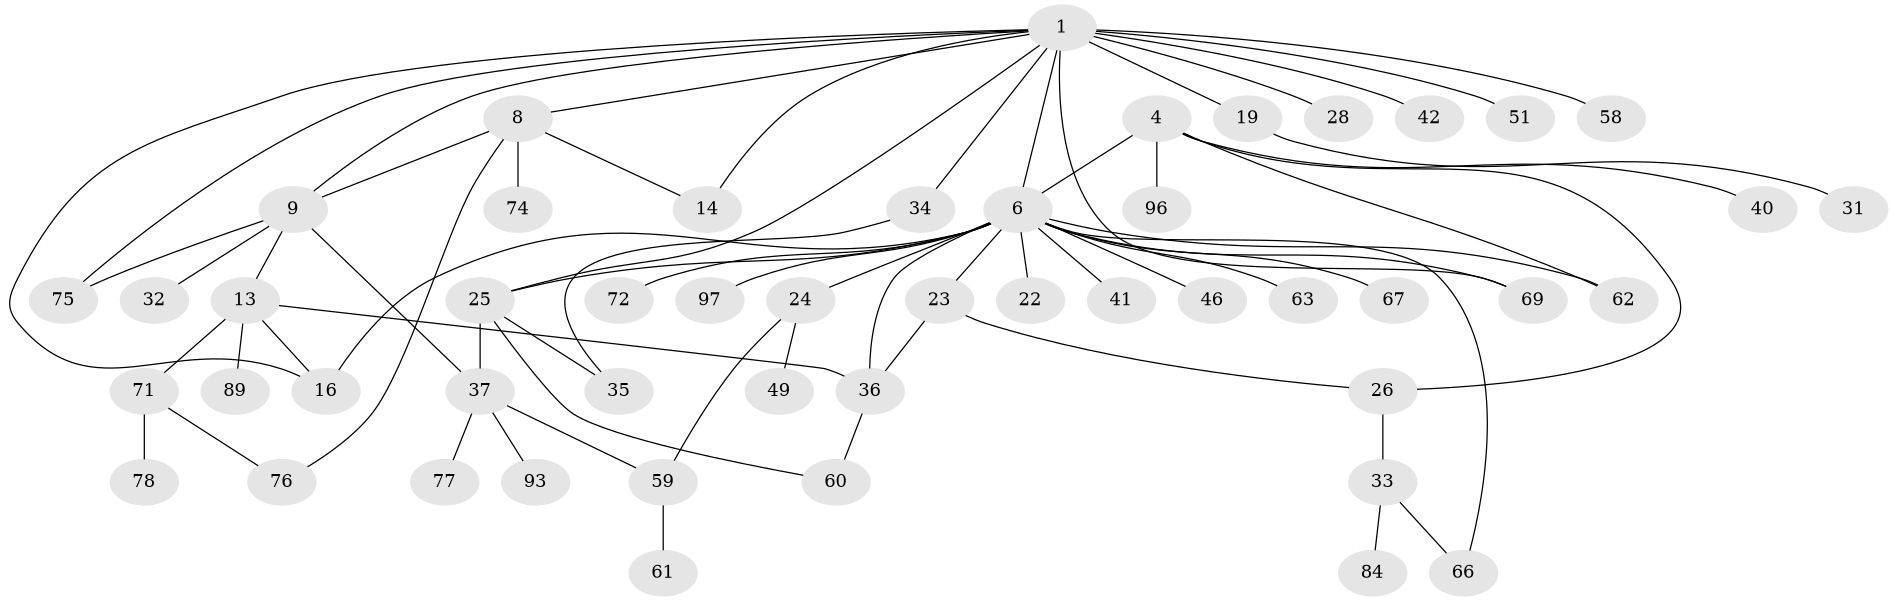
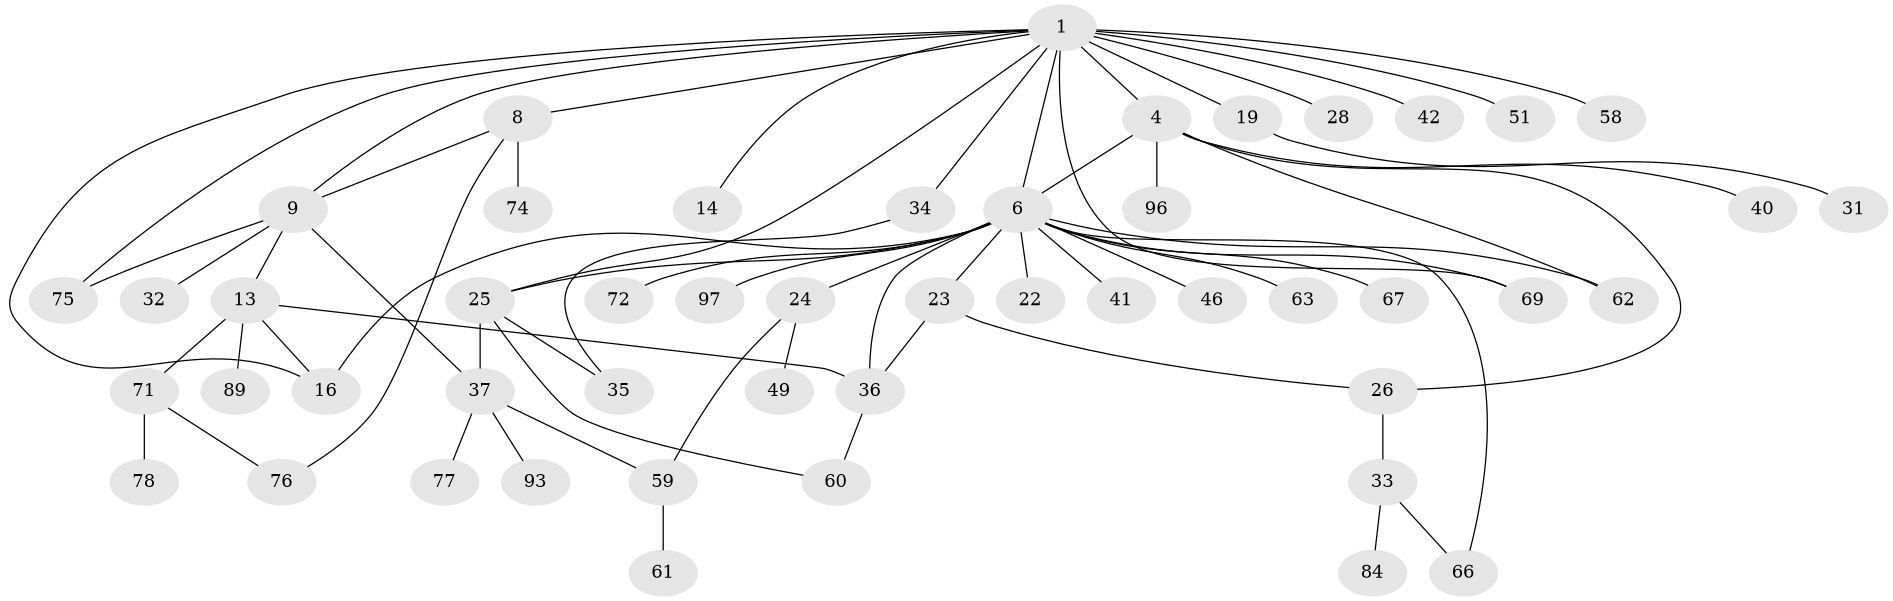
edge "1" -- "4": added
edge "8" -- "14": removed
